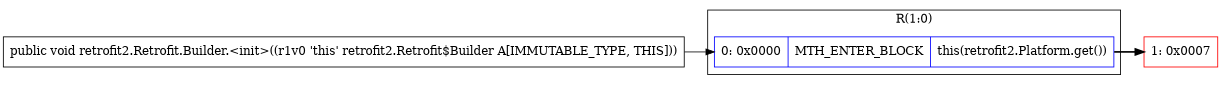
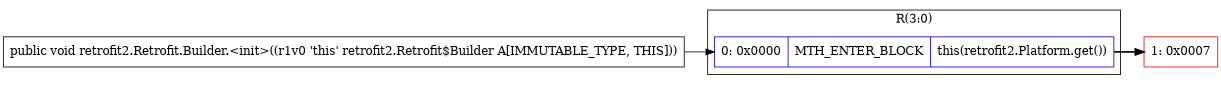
cluster "R(1:0)": label "R(1:0)" -> "R(3:0)"
